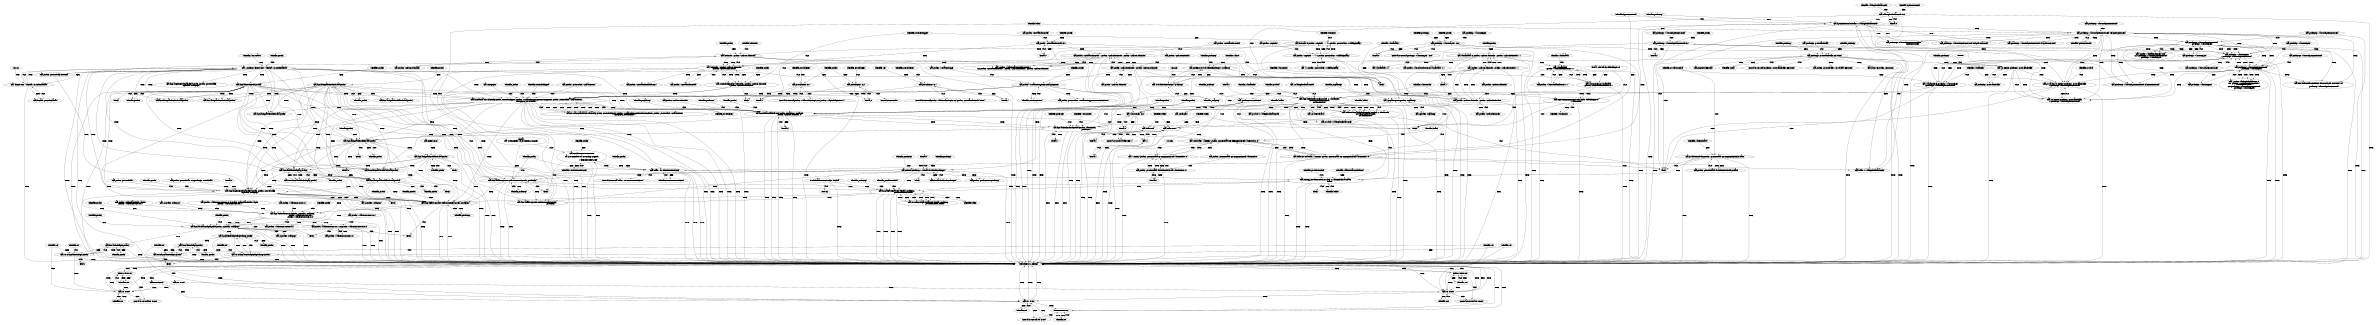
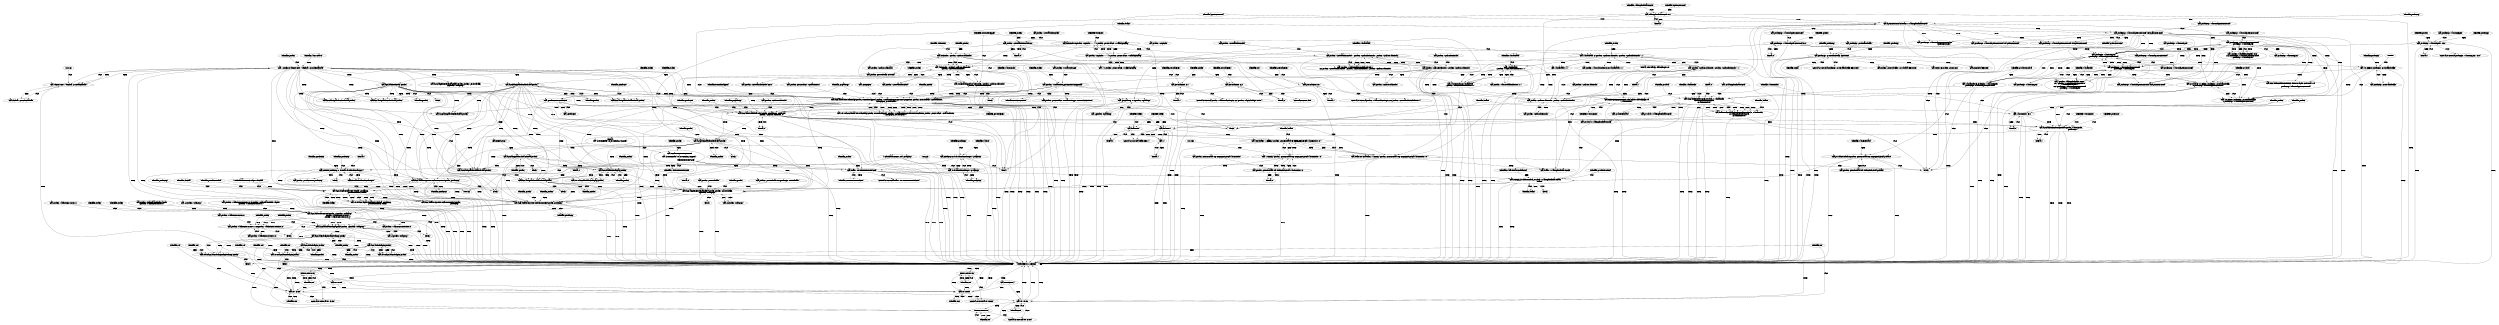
node "(Call,buflen == -1)": label "(Call,buflen == -1)" -> "(Call,find == -1)"
node "(MethodParameterIn,void *pv_api_op)": added
node "(Identifier,dec_hdl)": added
